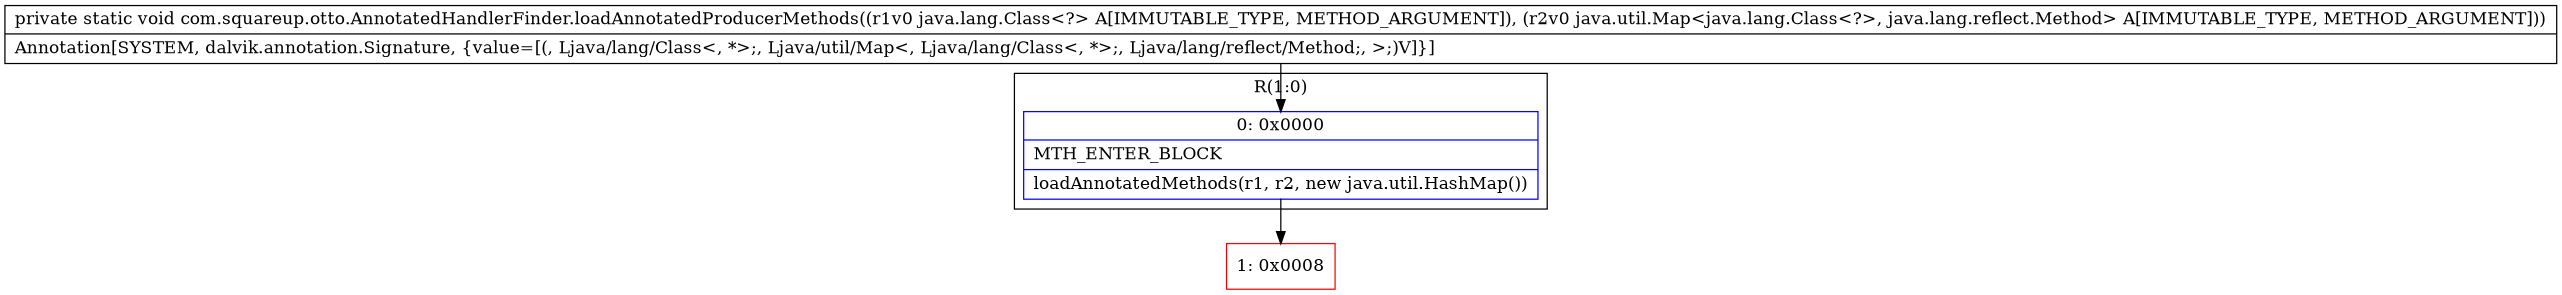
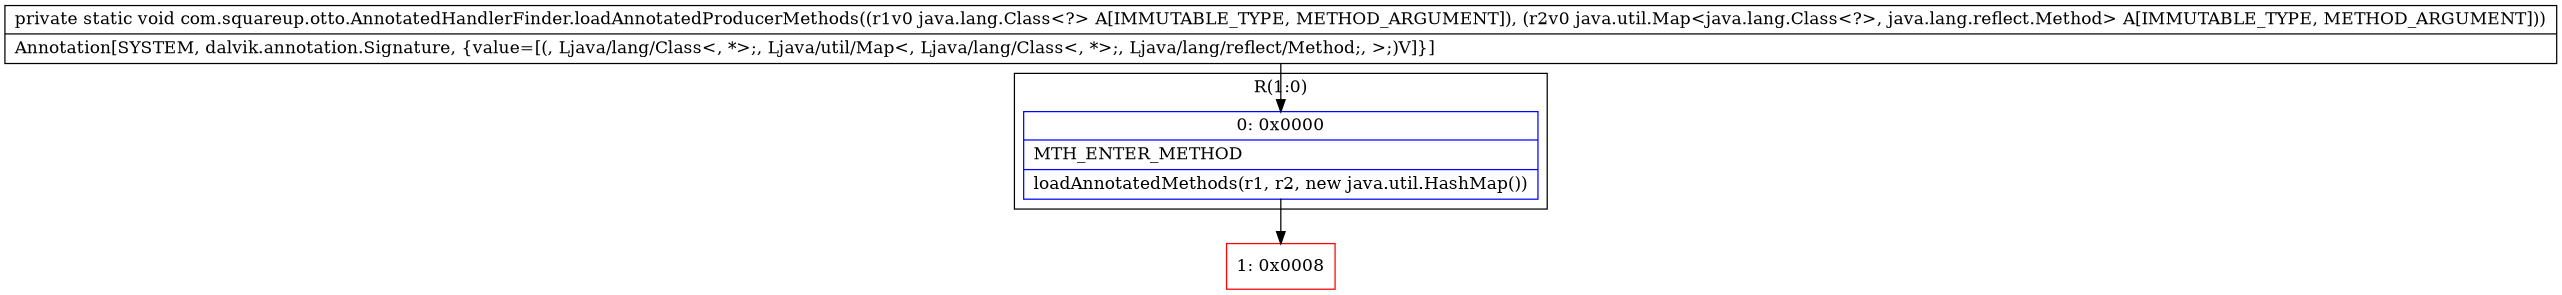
node "0: 0x0000": text "MTH_ENTER_BLOCK" -> "MTH_ENTER_METHOD"
